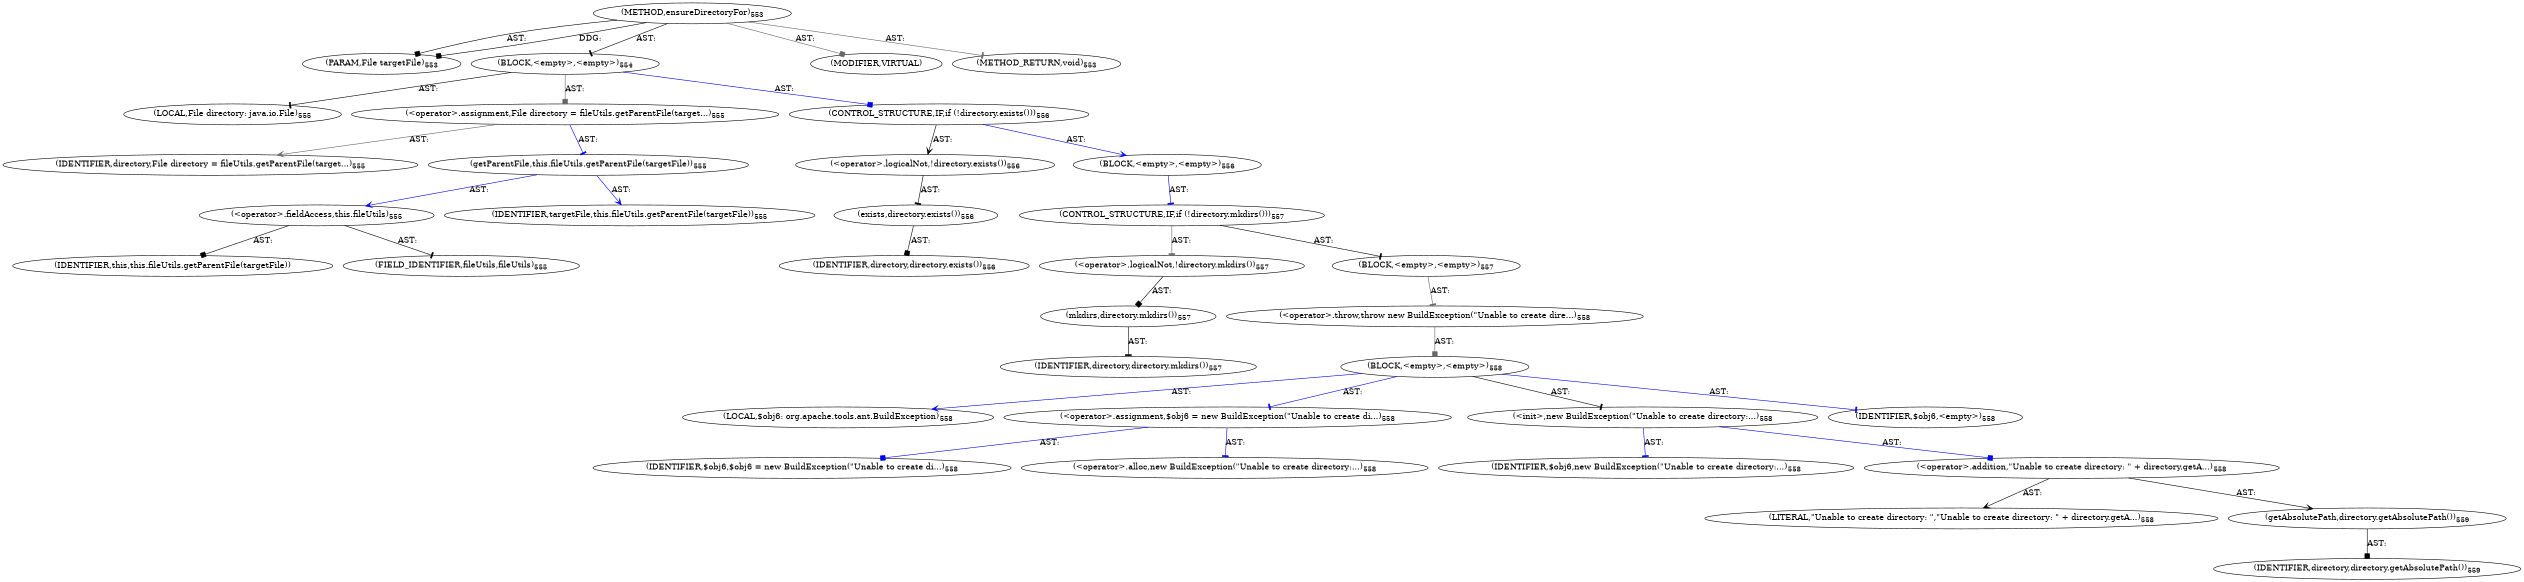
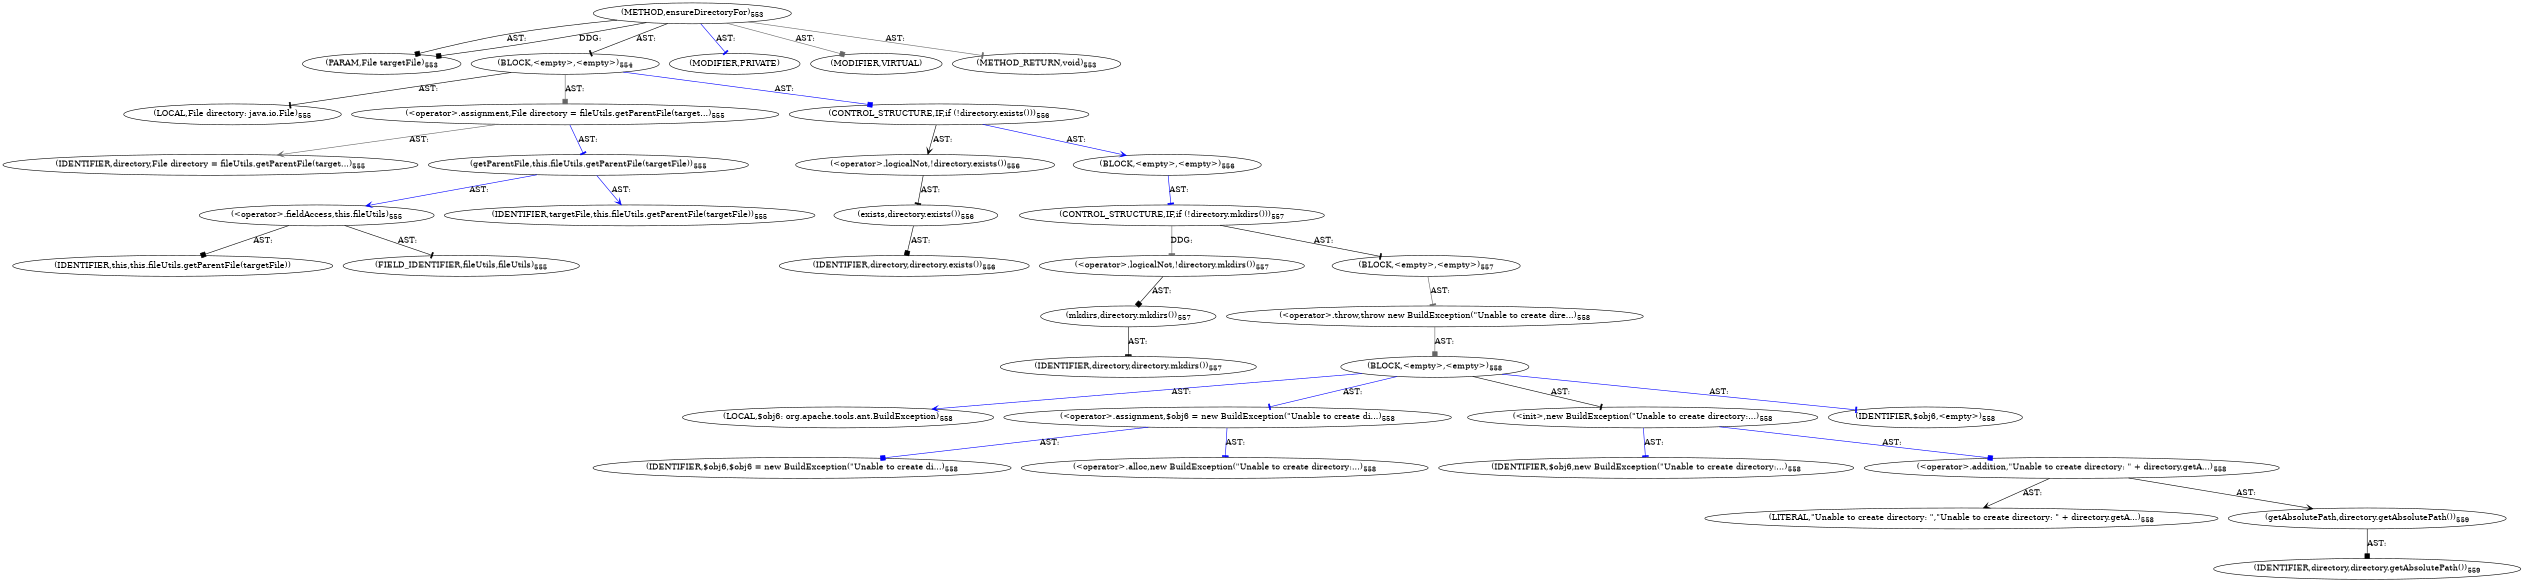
node "(MODIFIER,PRIVATE)": added
edge "(CONTROL_STRUCTURE,IF,if (!directory.mkdirs()))" -> "(<operator>.logicalNot,!directory.mkdirs())": label "AST: " -> "DDG: "
